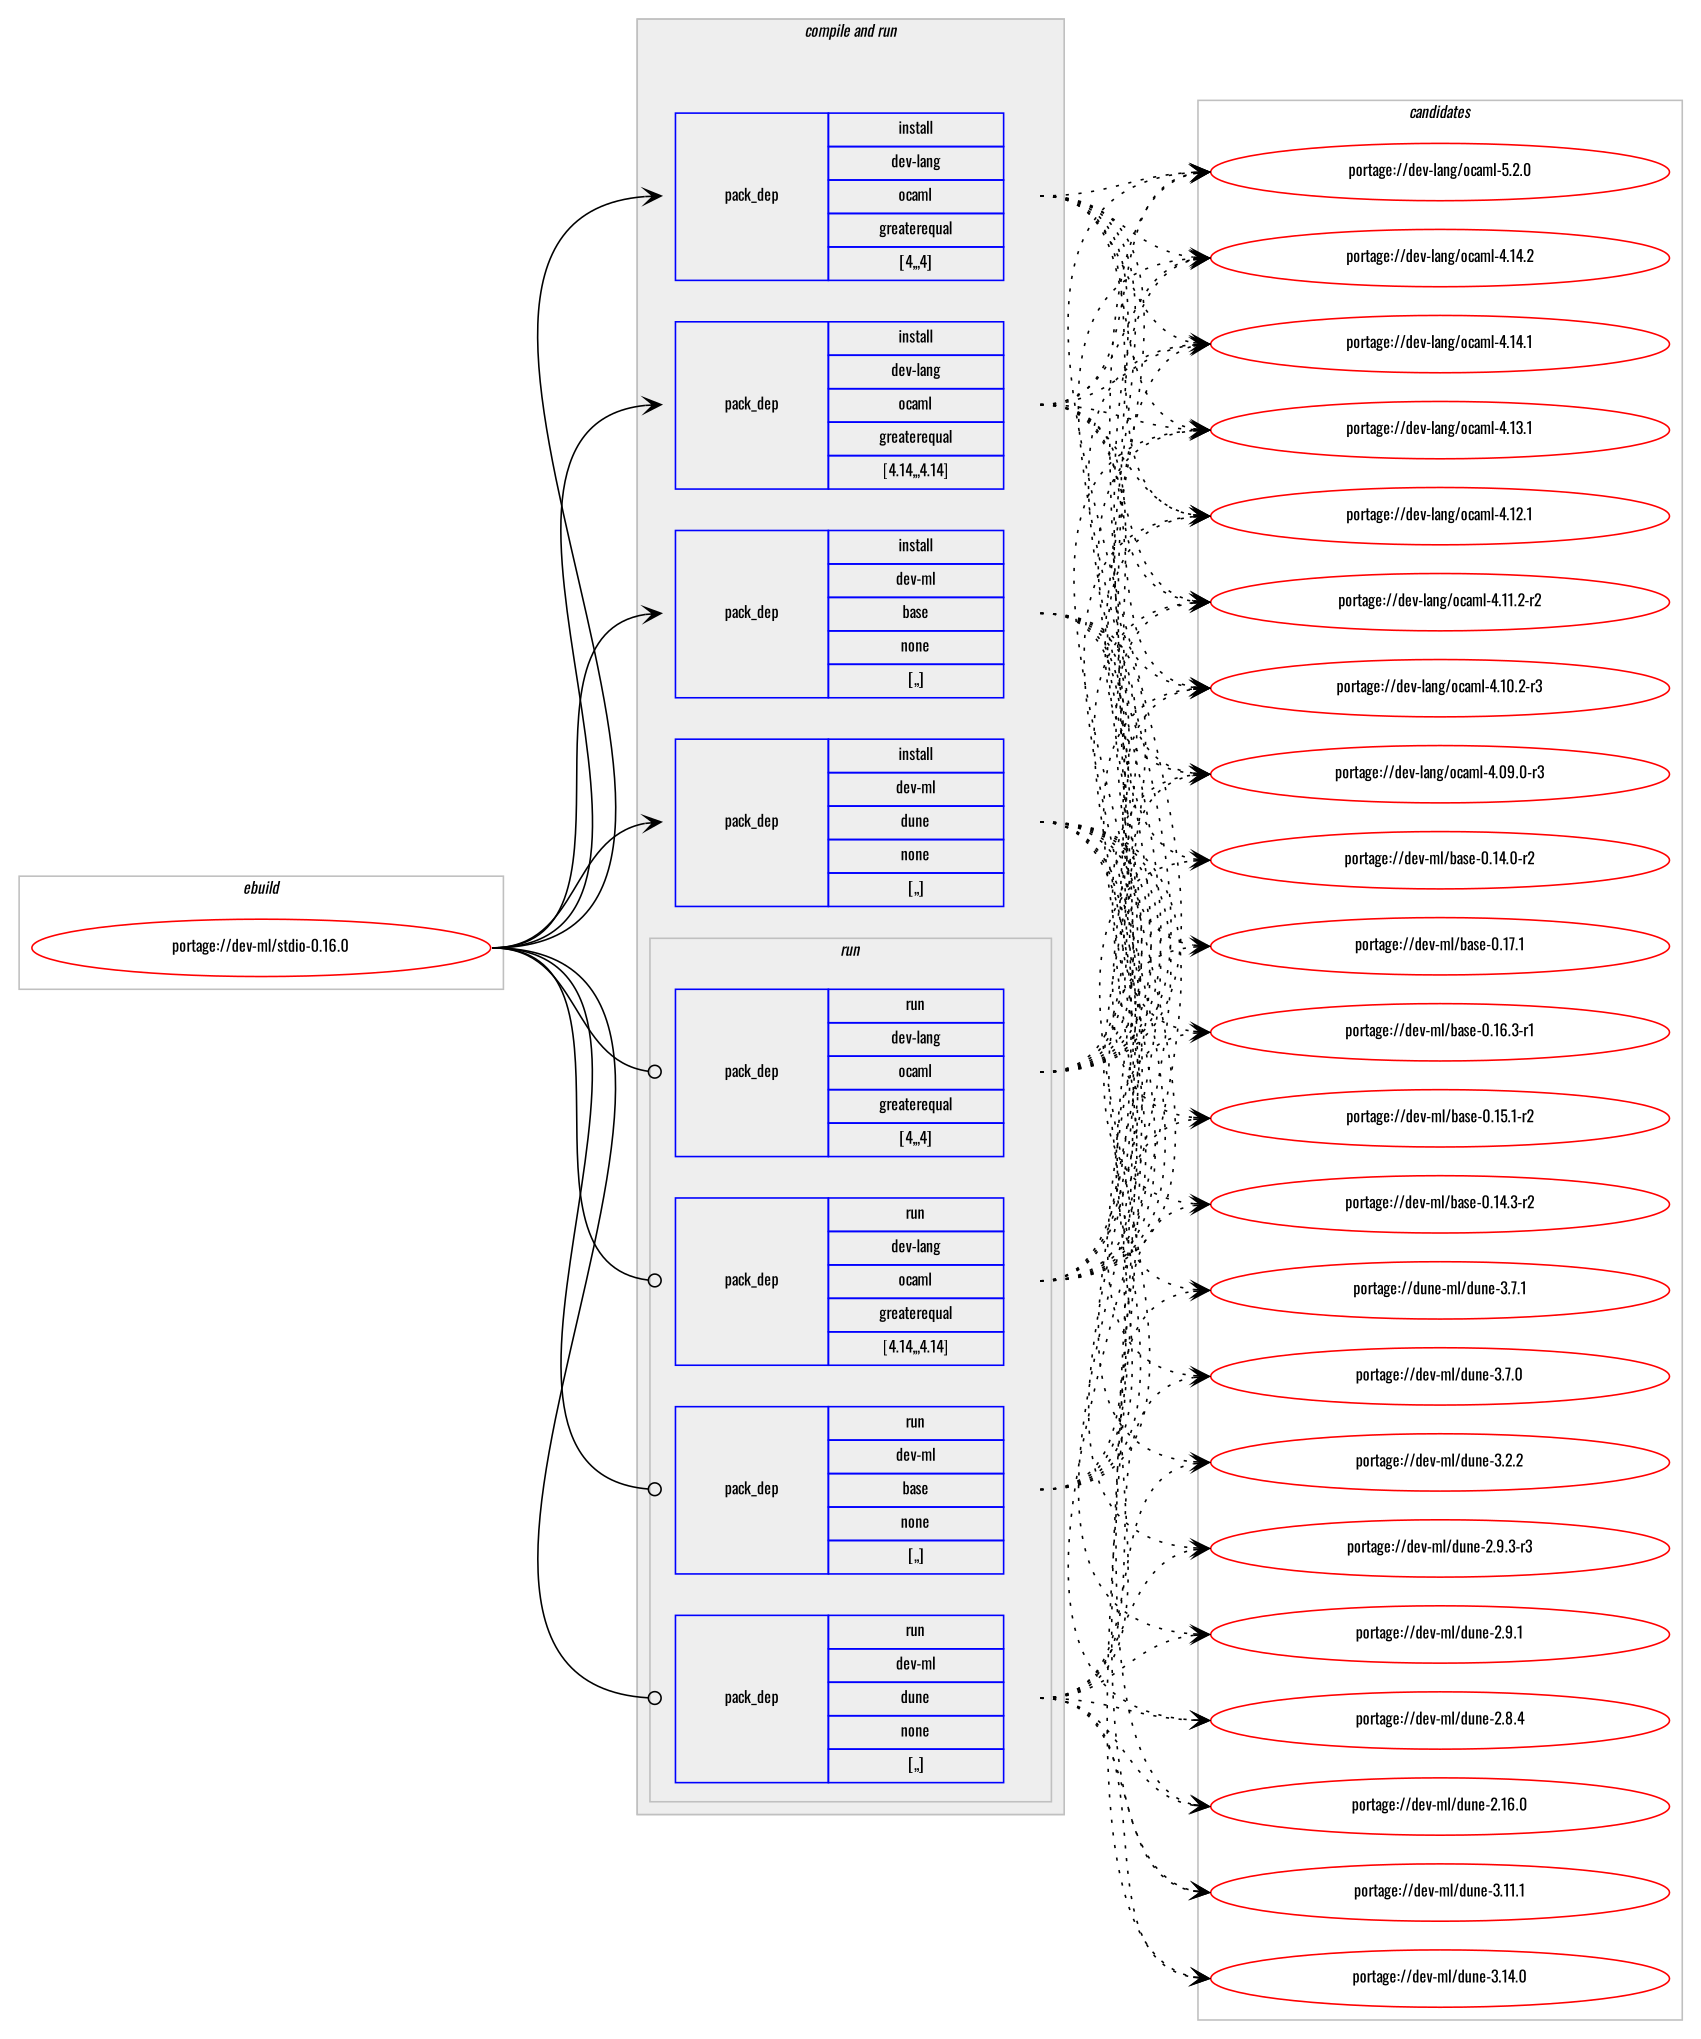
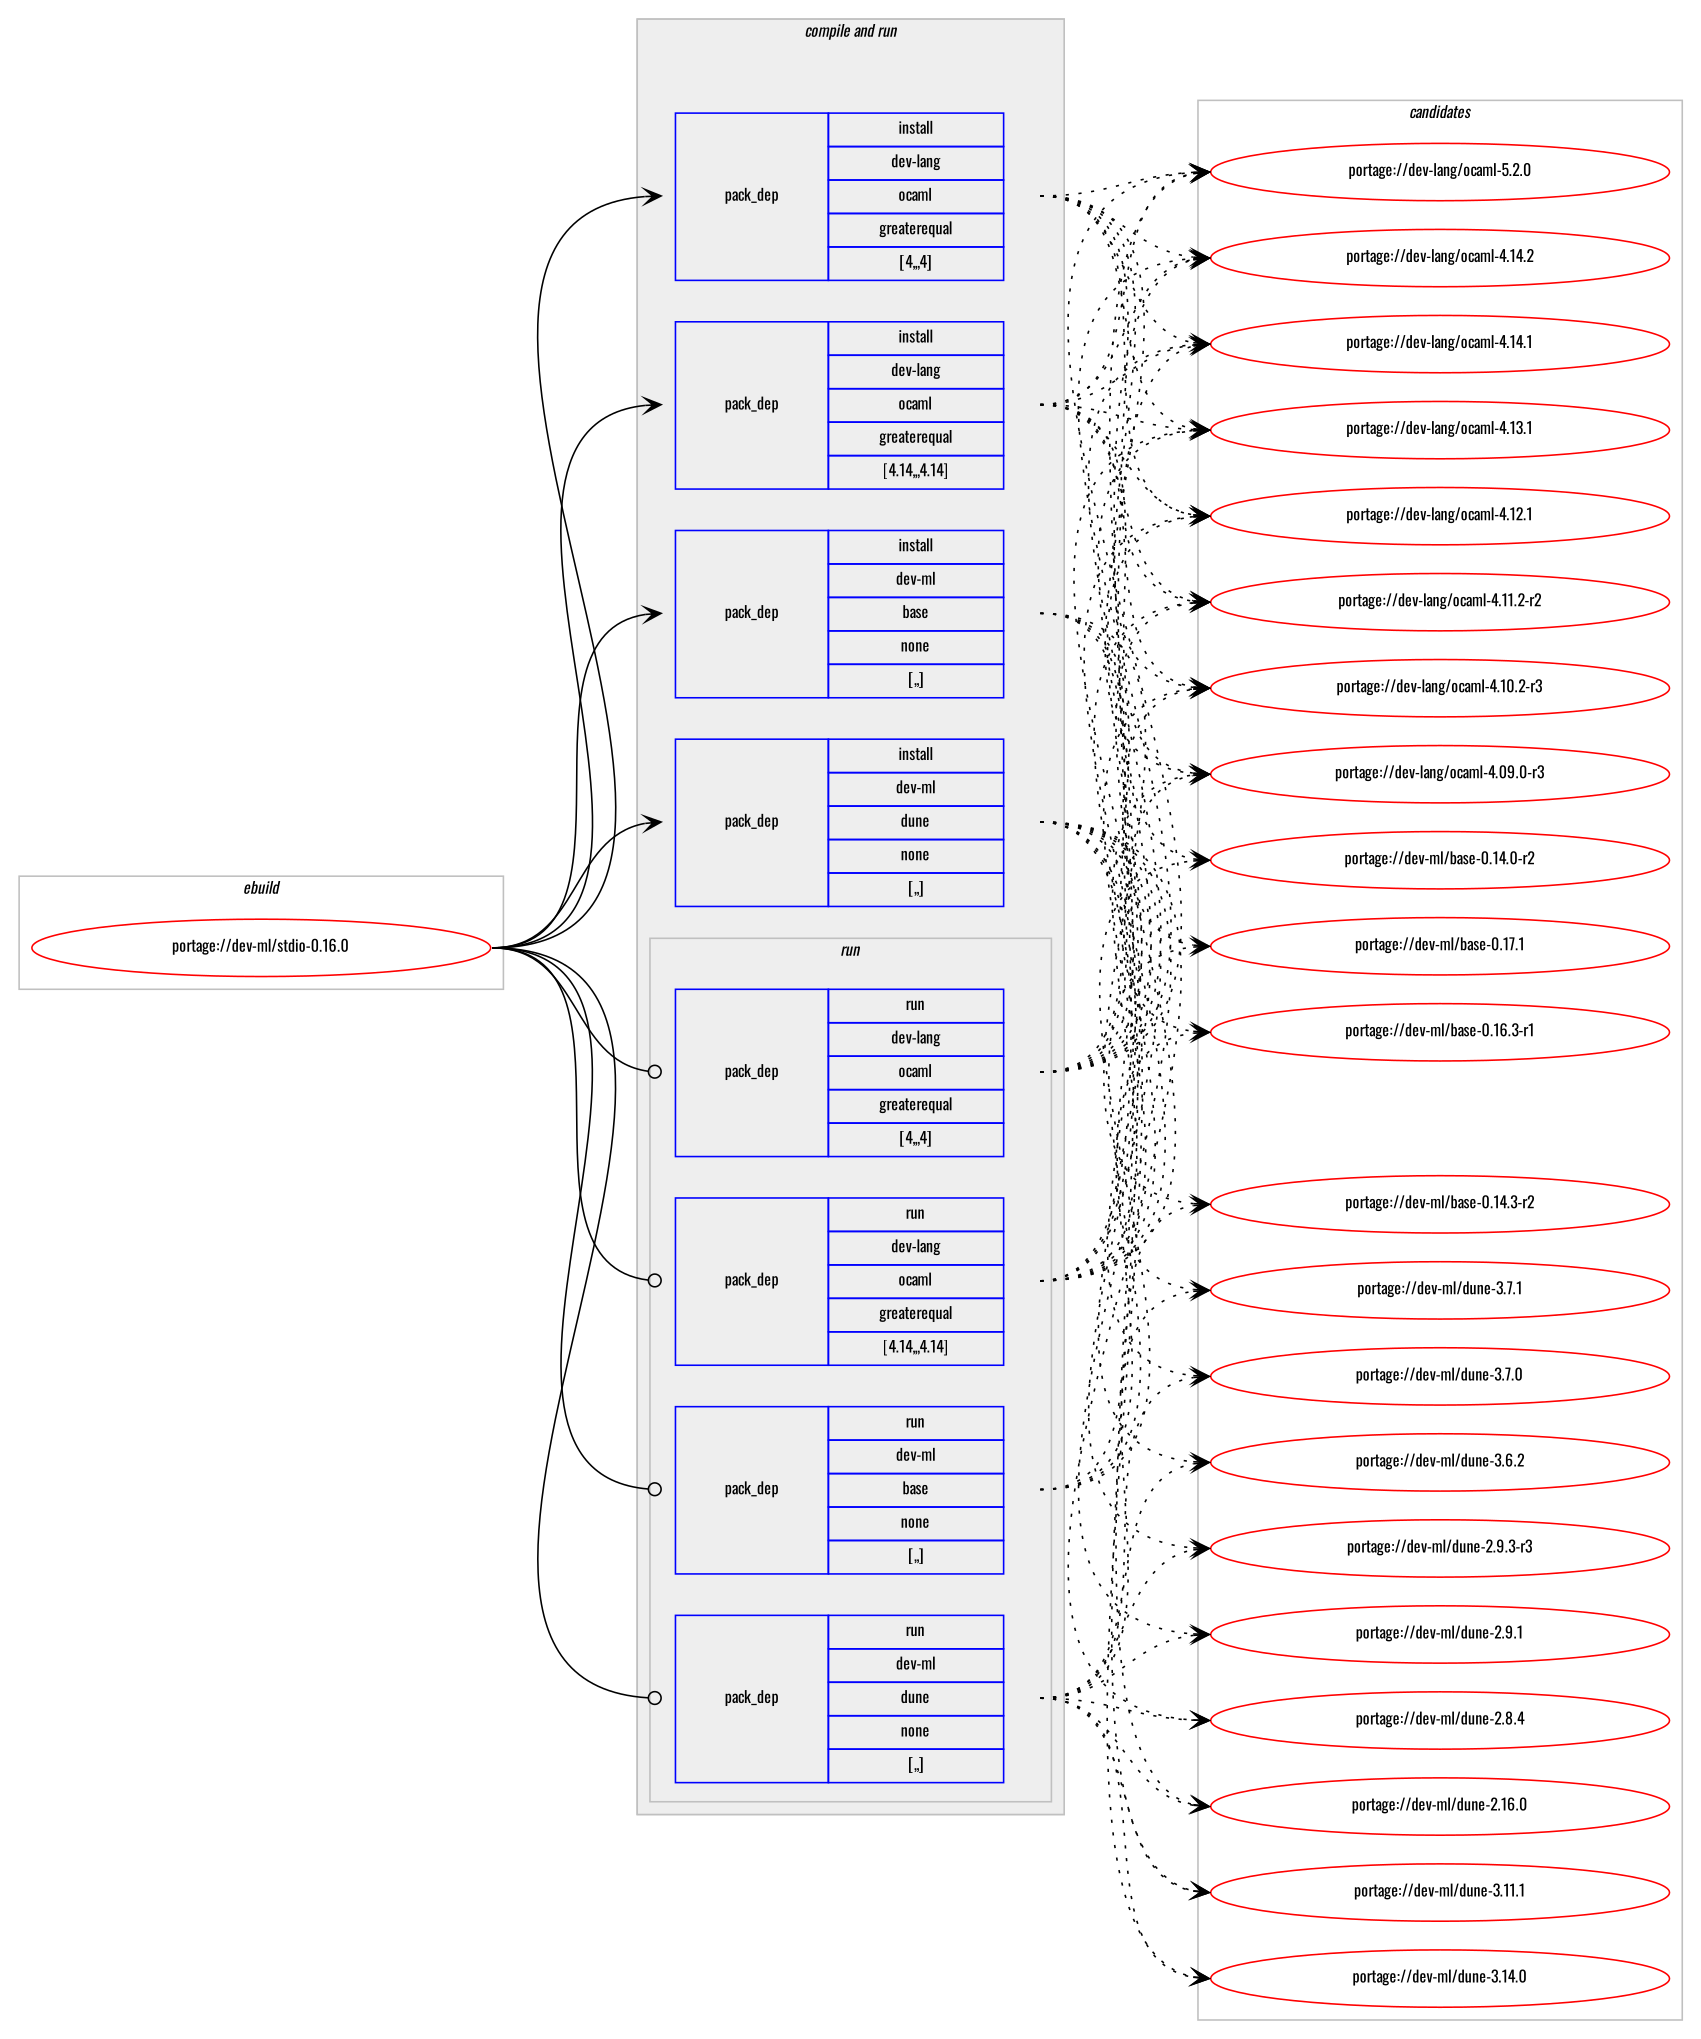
node "portage://dev-ml/base-0.15.1-r2": removed
node "portage://dune-ml/dune-3.7.1": label "portage://dune-ml/dune-3.7.1" -> "portage://dev-ml/dune-3.7.1"
node "portage://dev-ml/dune-3.2.2": label "portage://dev-ml/dune-3.2.2" -> "portage://dev-ml/dune-3.6.2"
